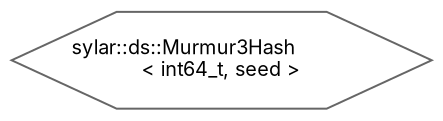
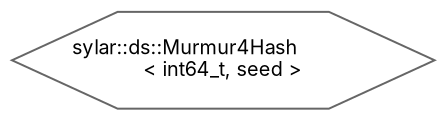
node "sylar::ds::Murmur3Hash < int64_t, seed >": label "sylar::ds::Murmur3Hash < int64_t, seed >" -> "sylar::ds::Murmur4Hash < int64_t, seed >"
